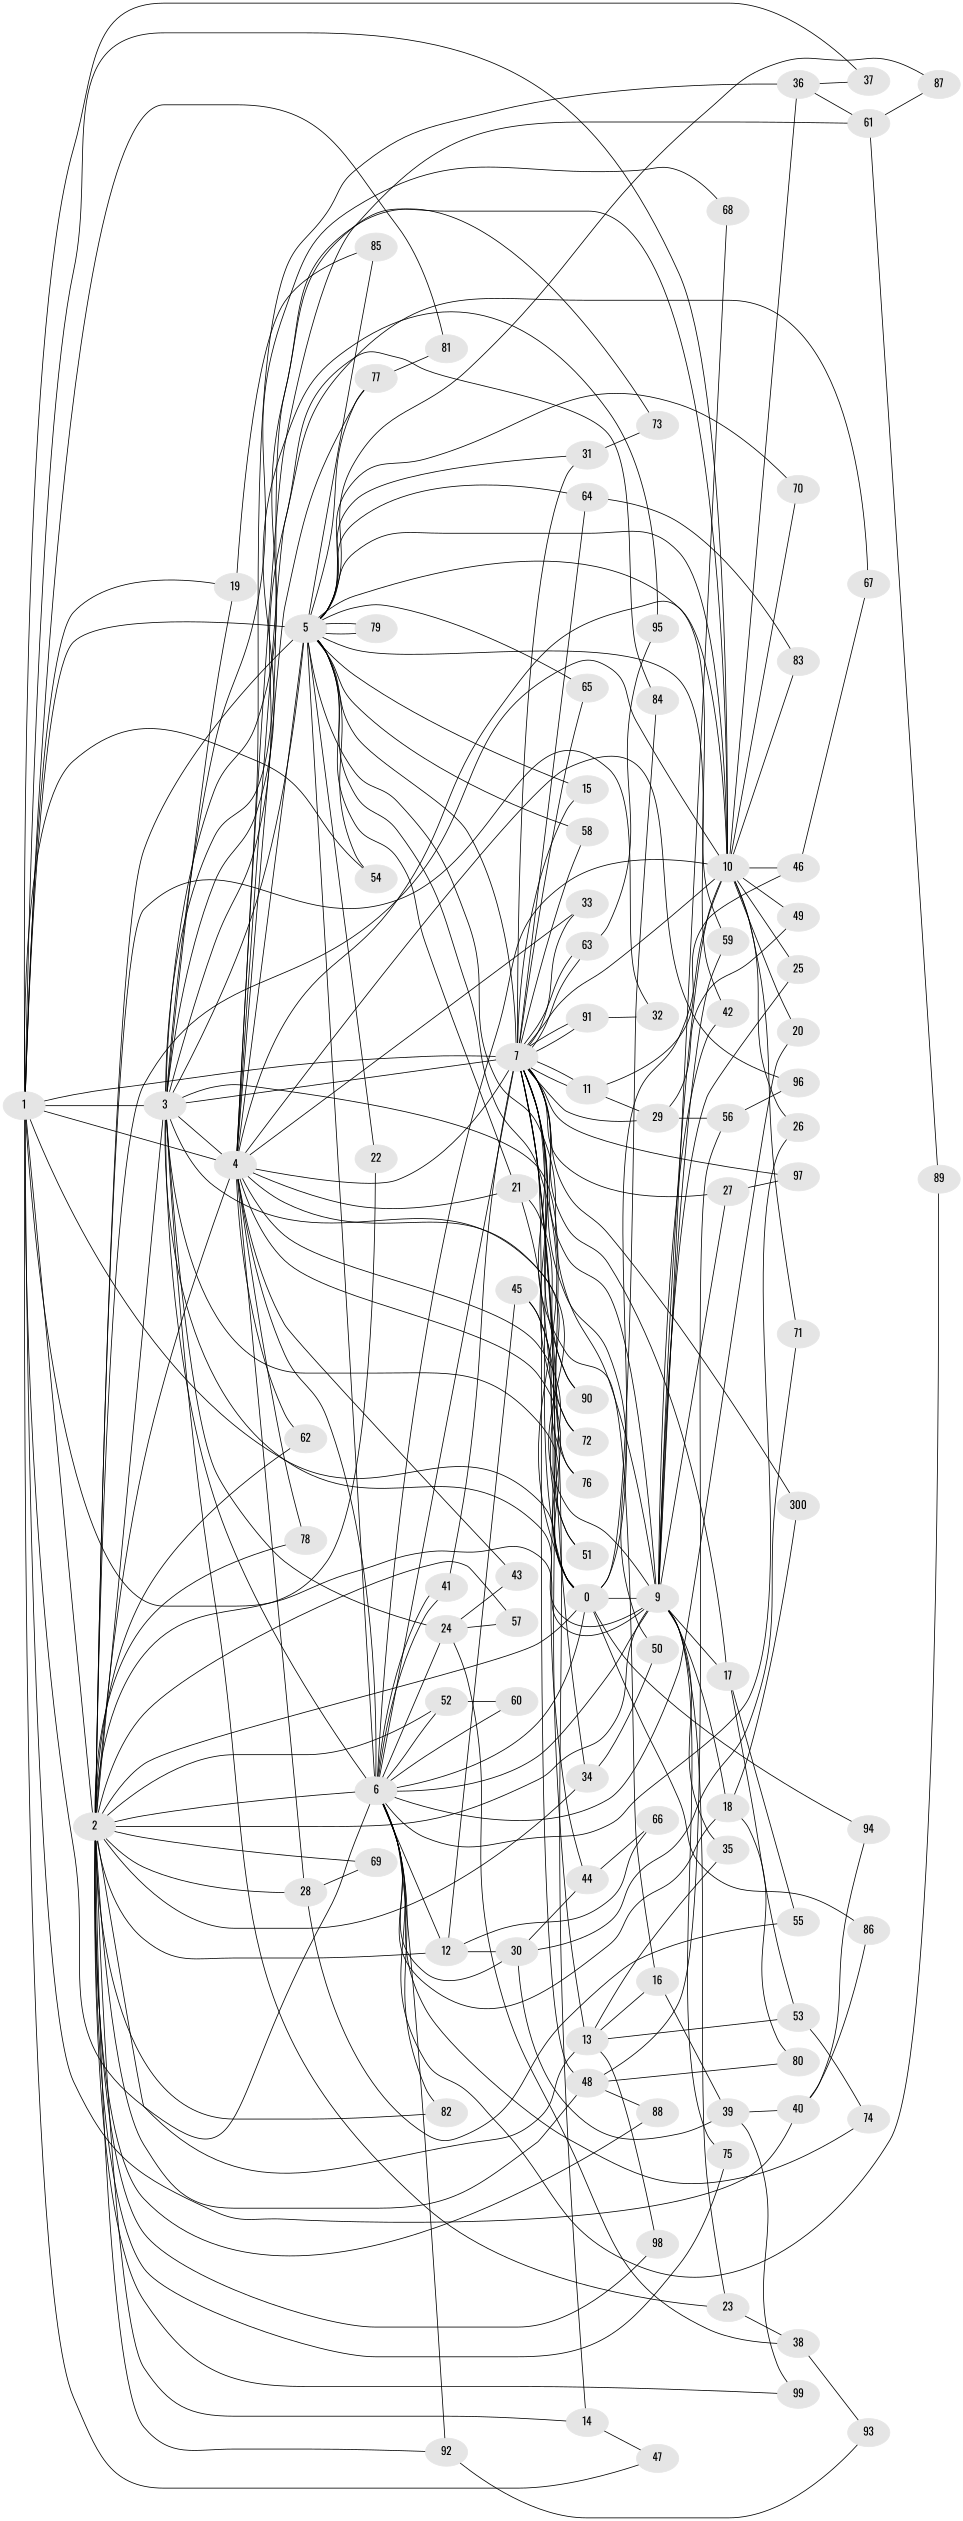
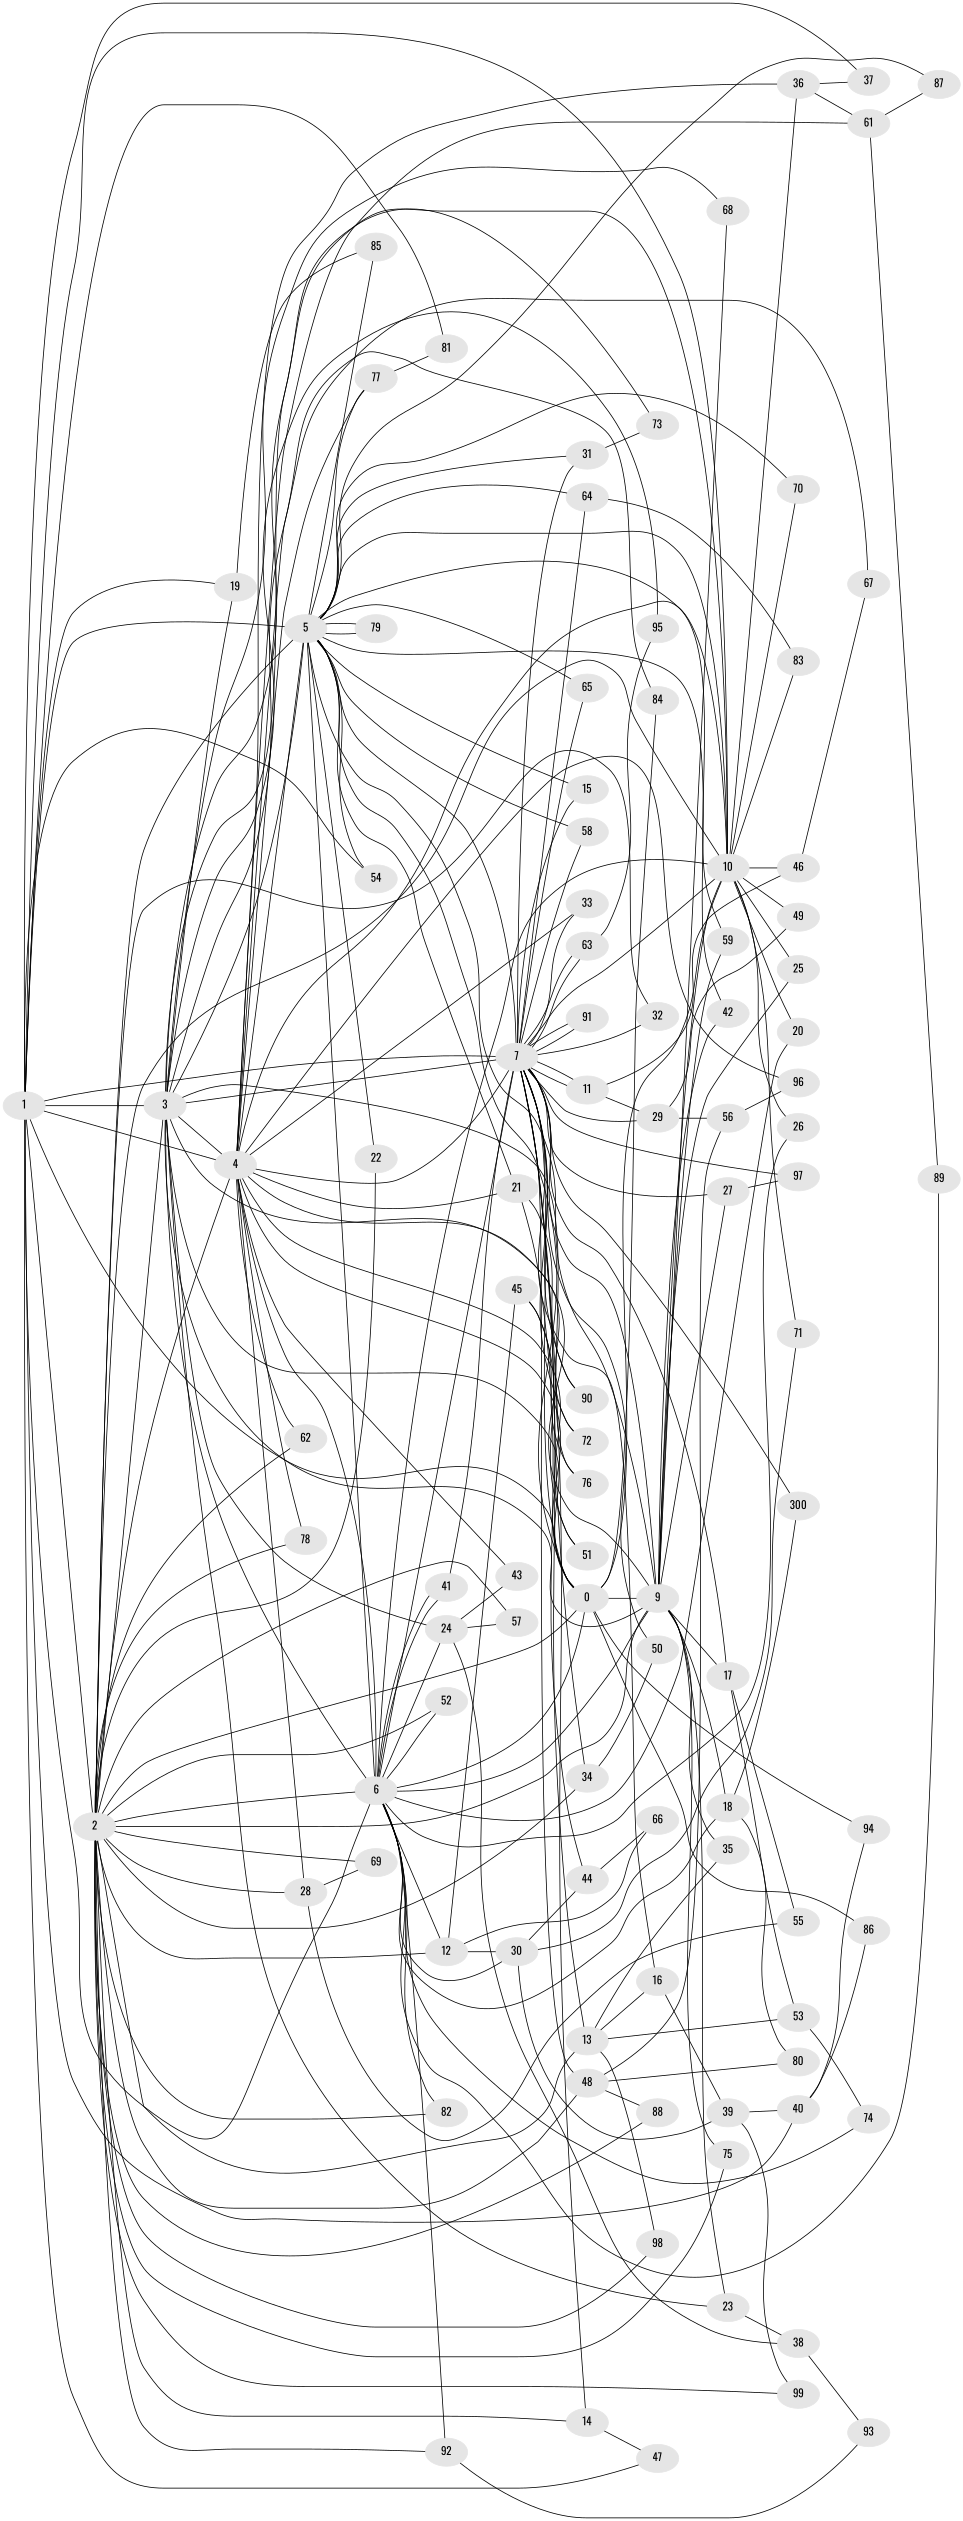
edge "32" -- "91": now "32" -- "7"
edge "1" -- "9": removed
node "60": removed
